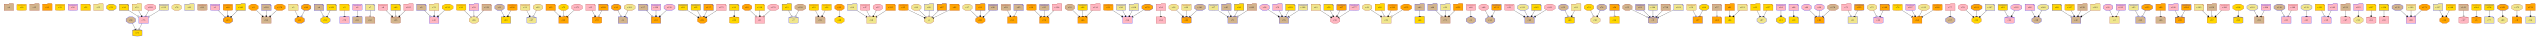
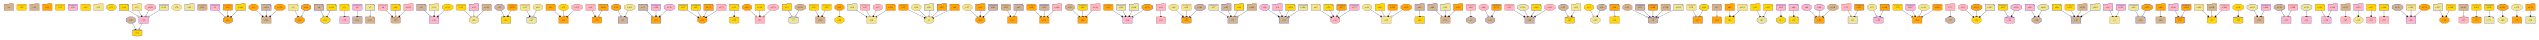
node "v104": fillcolor khaki -> orange
node "v183": color brown -> blue
node "v91": shape octagon -> folder
